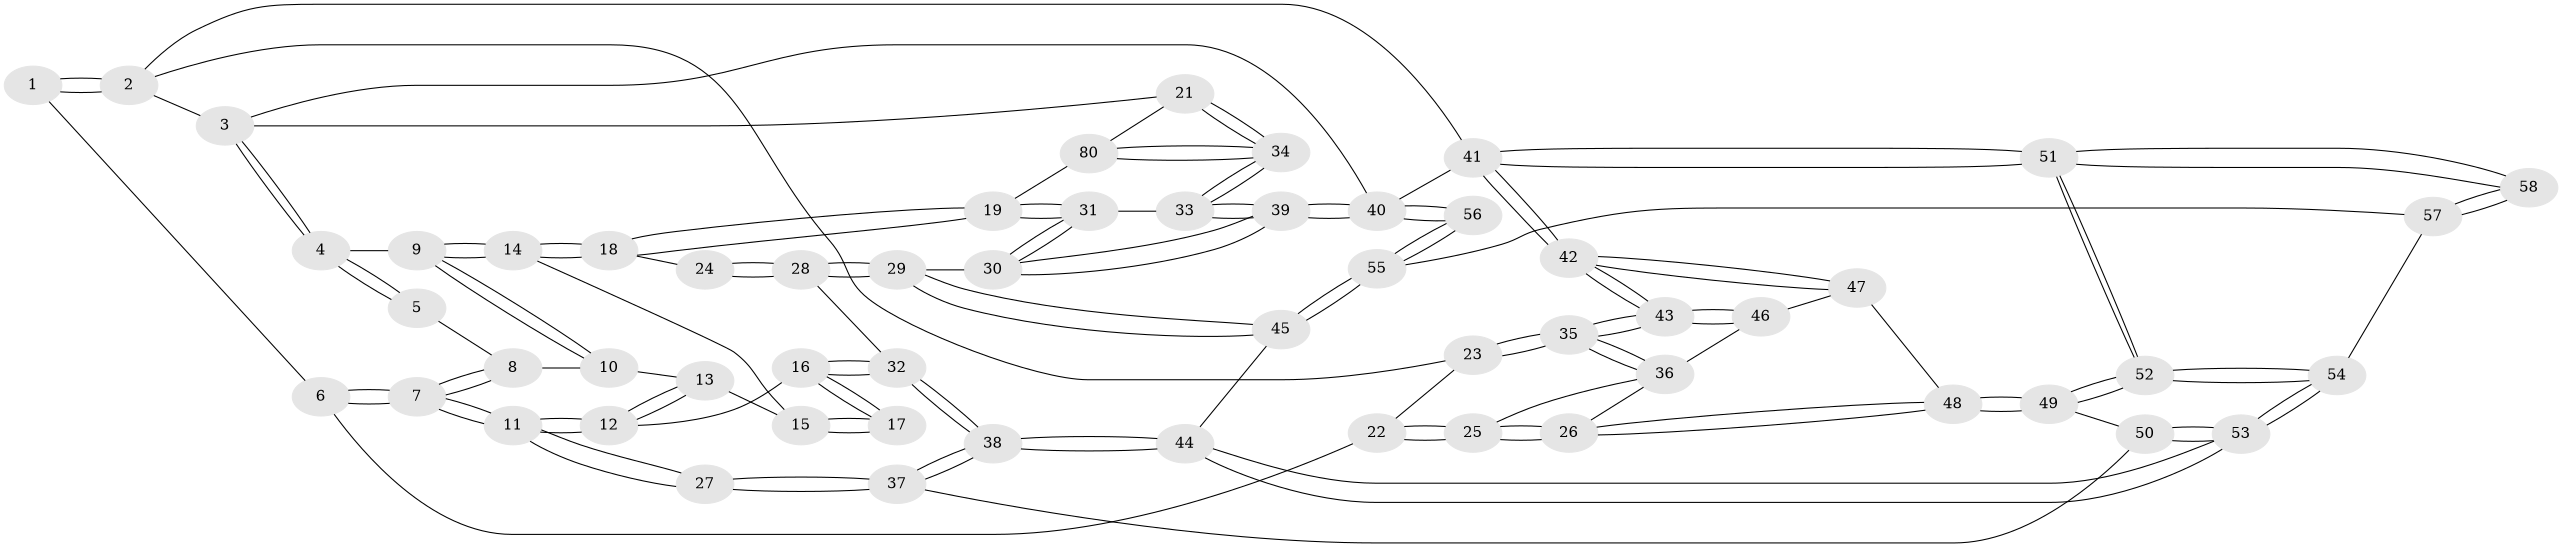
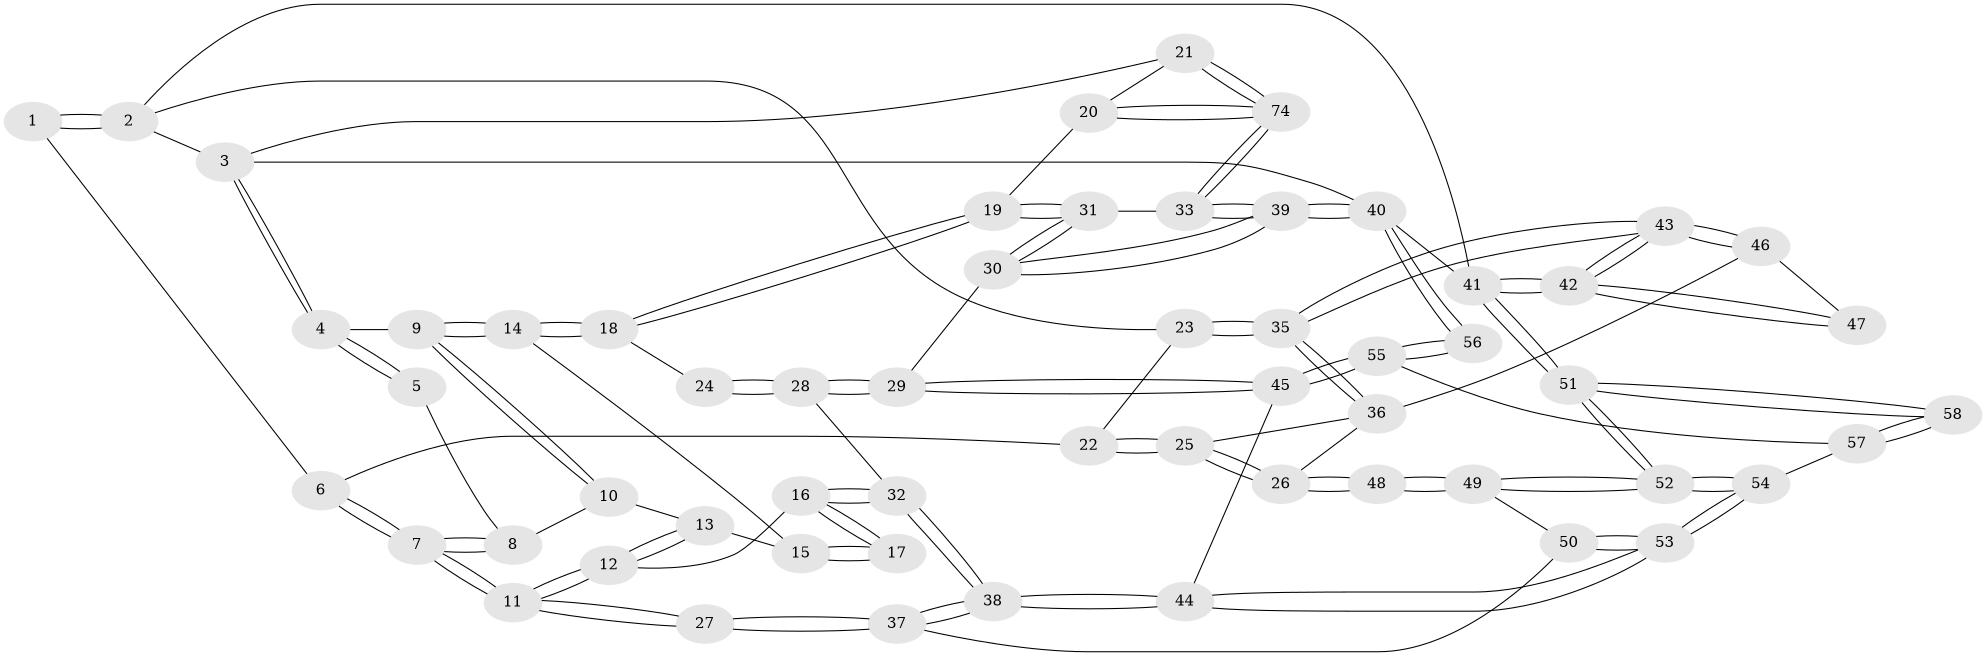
node "34": label "34" -> "74"
node "80": label "80" -> "20"
edge "47" -- "48": removed
